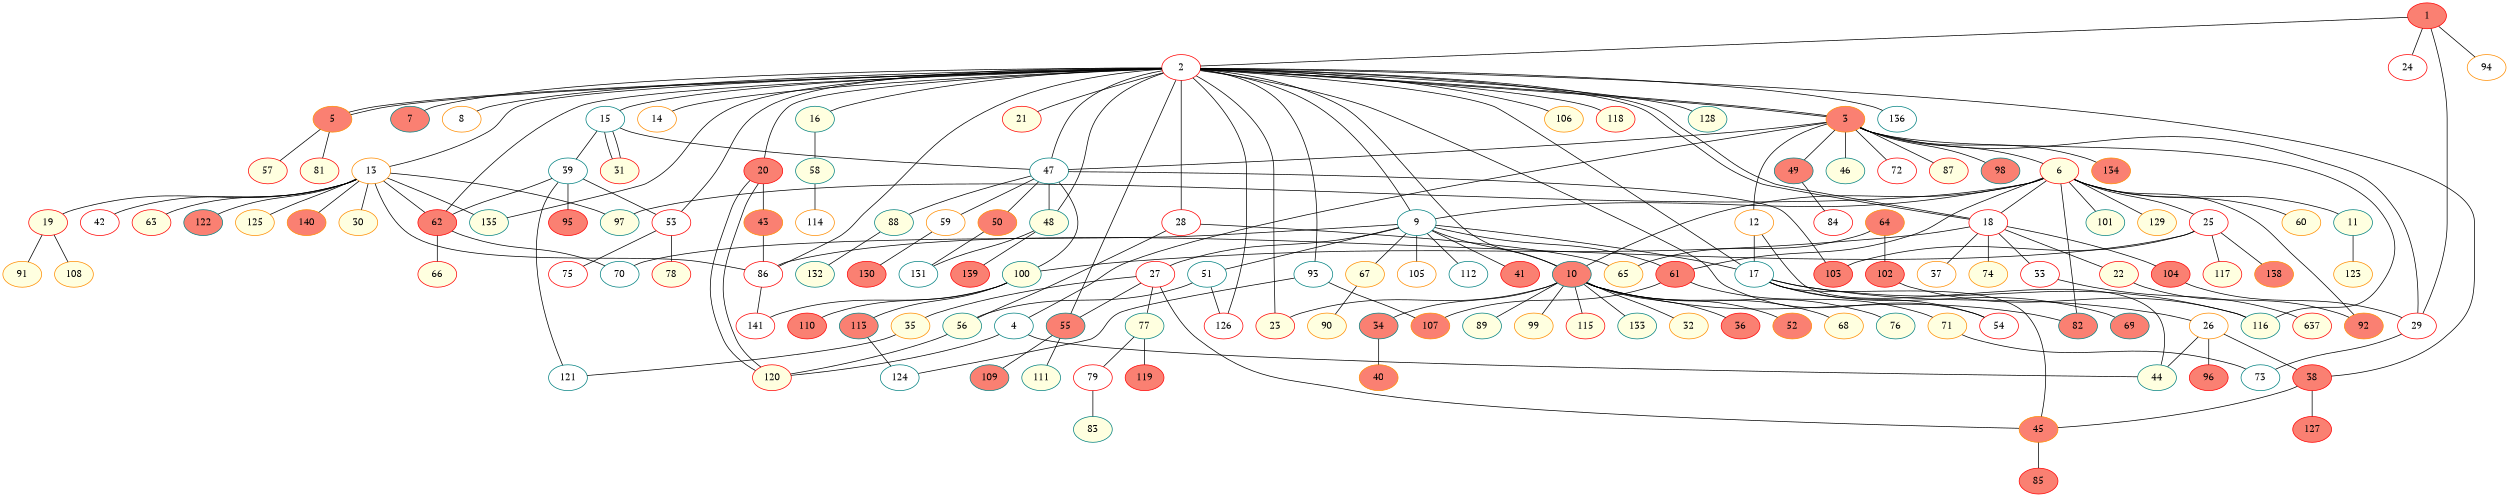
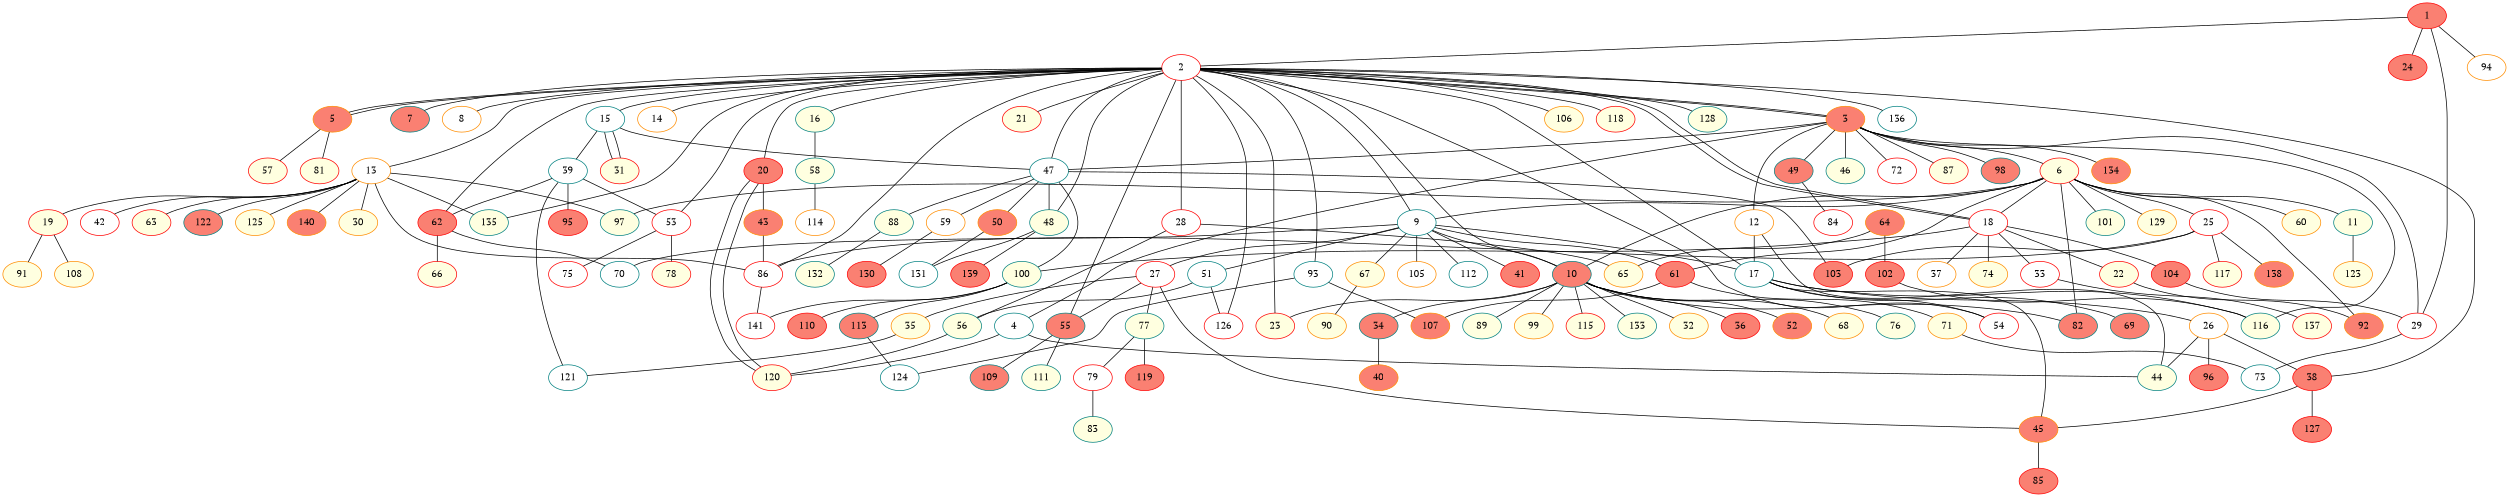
node "24": fillcolor white -> salmon
edge "13" -- "62": removed
node "637": label "637" -> "137"
